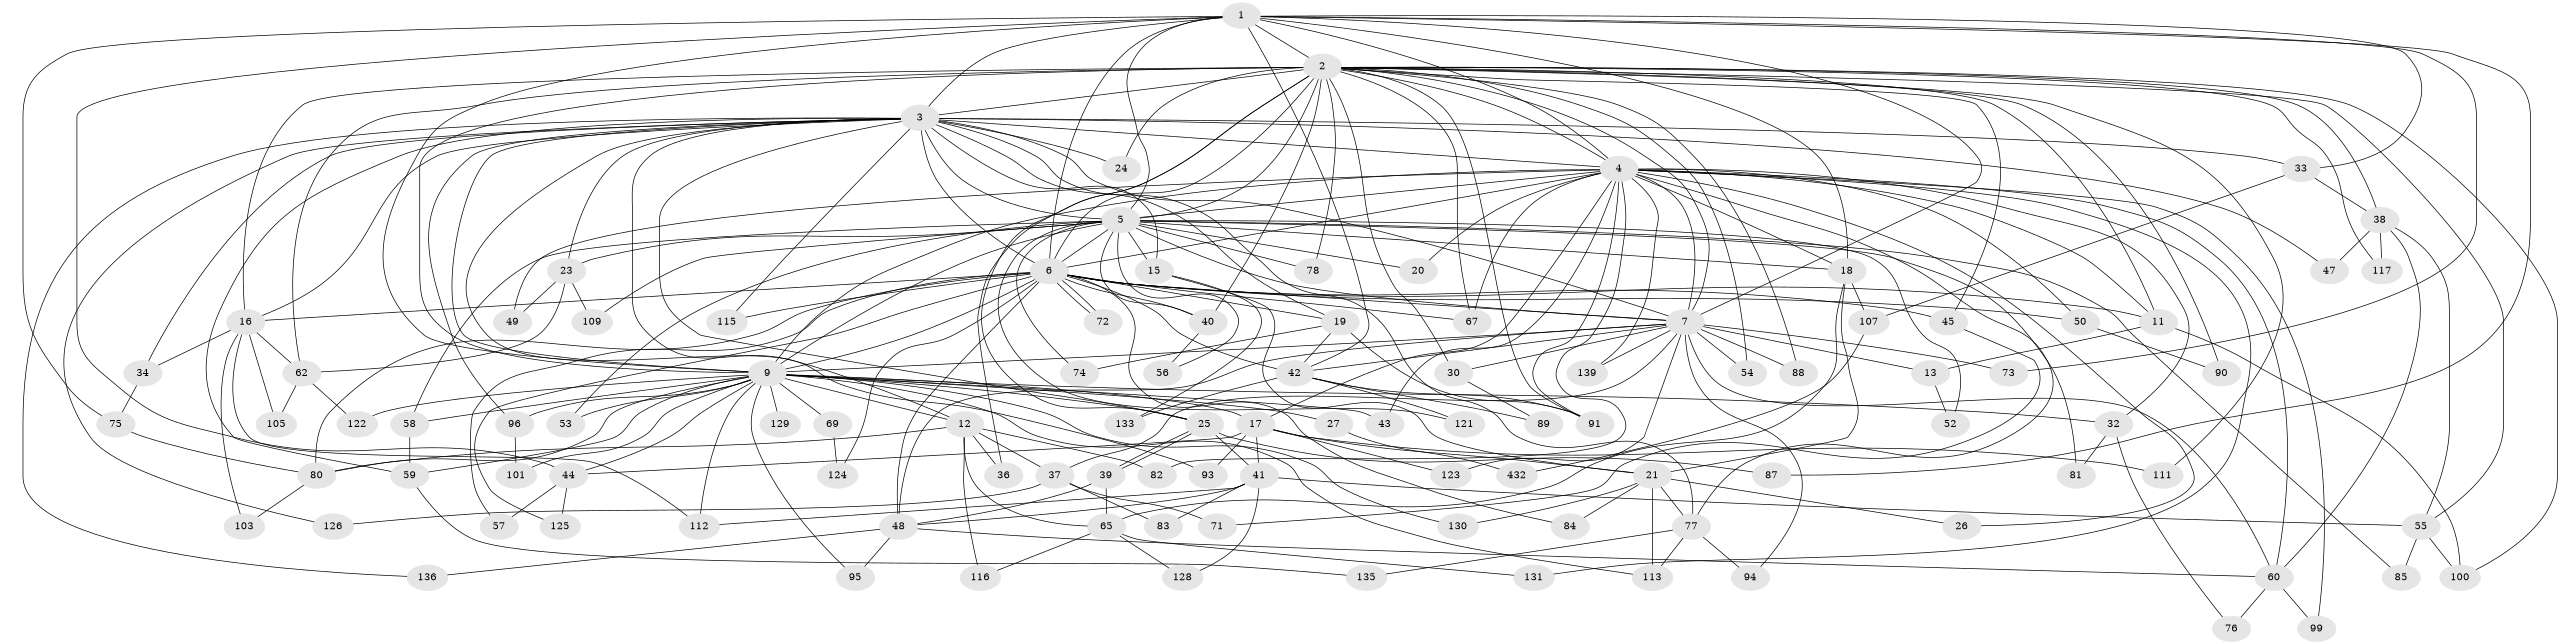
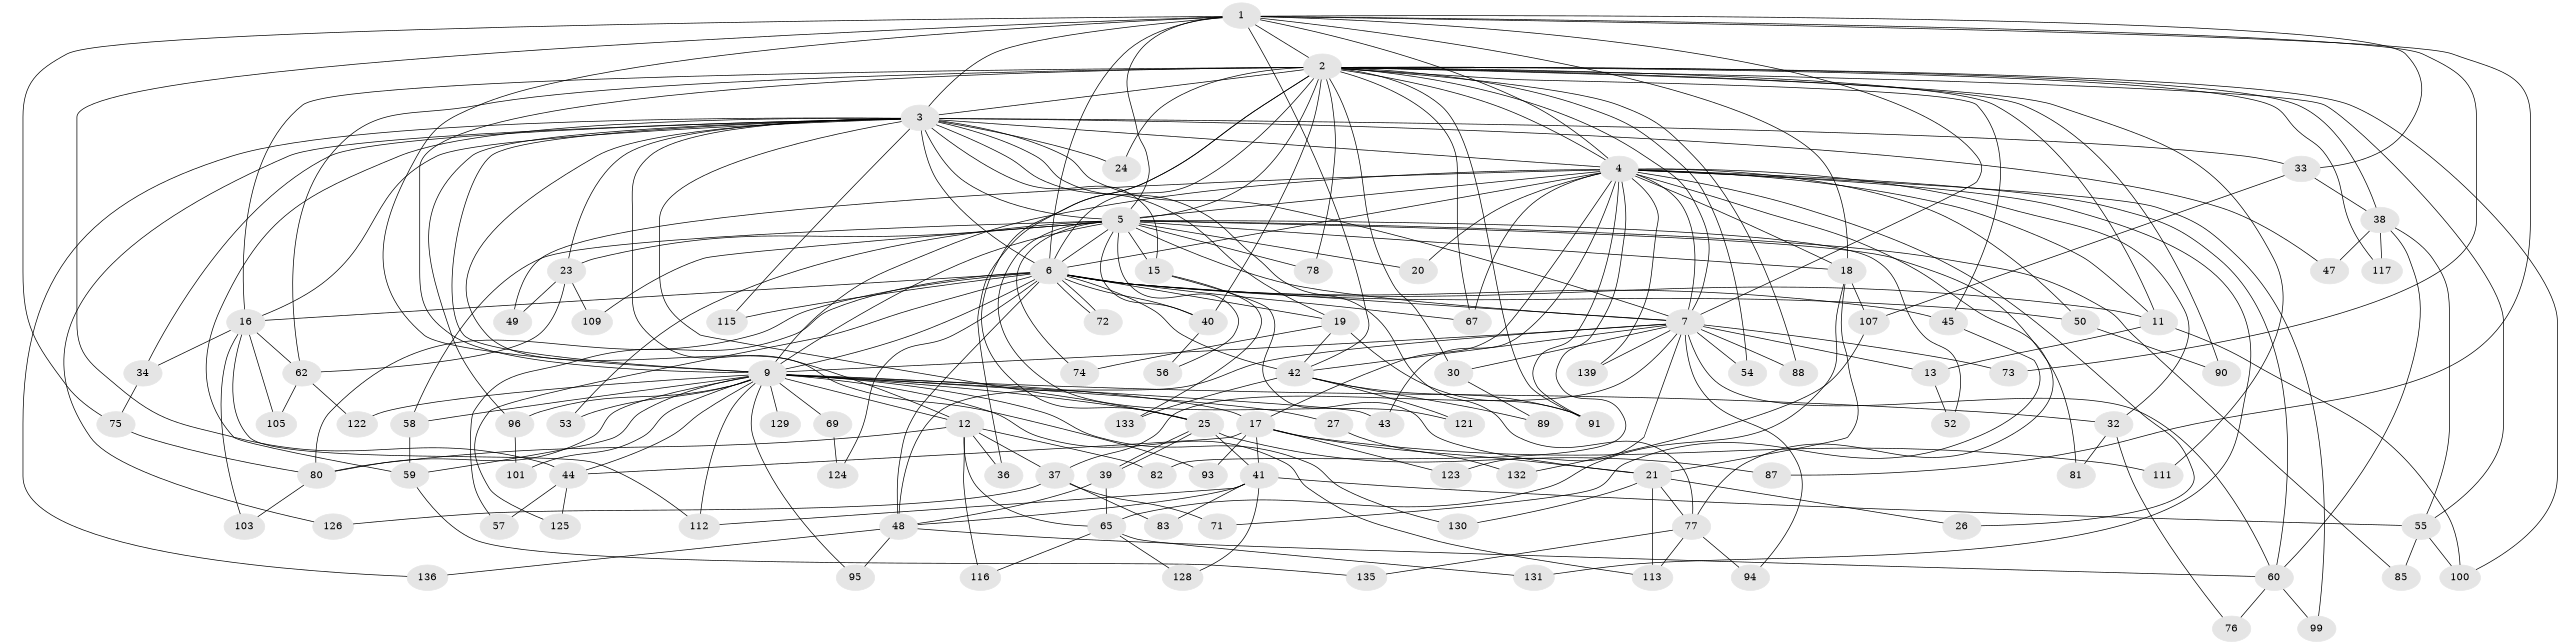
node "432": label "432" -> "132"
node "84": removed
